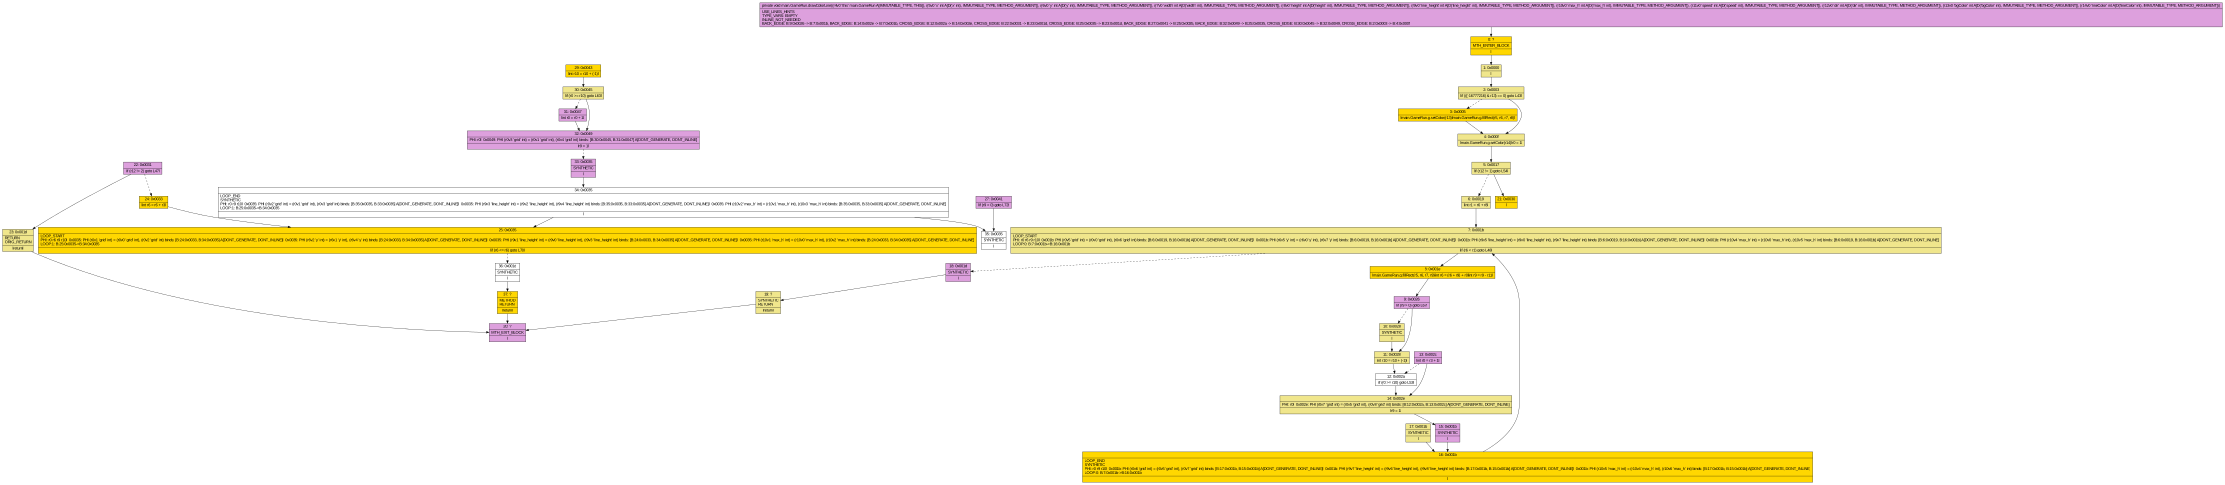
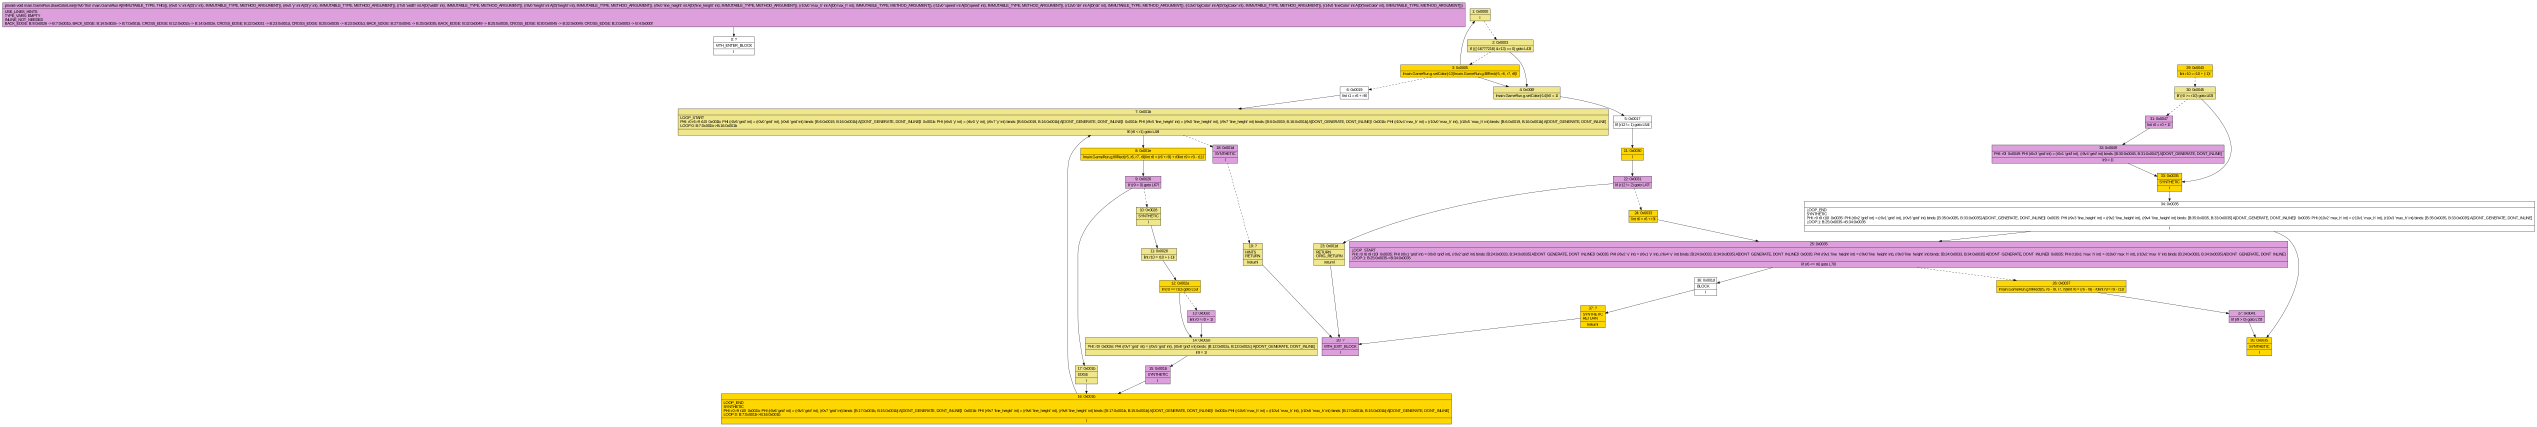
node "0: ?": fillcolor gold -> white
edge "0: ?" -> "1: 0x0000": now "3: 0x0005" -> "1: 0x0000"
edge "29: 0x0043" -> "30: 0x0045": style solid -> dashed
edge "1: 0x0000" -> "2: 0x0003": style solid -> dashed
edge "30: 0x0045" -> "32: 0x0049": now "30: 0x0045" -> "33: 0x0035"
edge "32: 0x0049" -> "33: 0x0035": style dashed -> solid
edge "21: 0x0030" -> "22: 0x0031": added
node "33: 0x0035": fillcolor plum -> gold
node "5: 0x0017": fillcolor khaki -> white
edge "5: 0x0017" -> "6: 0x0019": now "3: 0x0005" -> "6: 0x0019"
node "6: 0x0019": fillcolor khaki -> white
node "25: 0x0035": fillcolor gold -> plum
node "35: 0x0035": fillcolor white -> gold
edge "25: 0x0035" -> "36: 0x001d": style dashed -> solid
node "36: 0x001d": text "SYNTHETIC" -> "BLOCK"
node "26: 0x0037": added
edge "18: 0x001d" -> "19: ?": style solid -> dashed
node "37: ?": text "METHOD" -> "SYNTHETIC"
node "19: ?": text "SYNTHETIC" -> "HINTS"
edge "9: 0x0026" -> "11: 0x0028": now "9: 0x0026" -> "17: 0x001b"
node "13: 0x002c": text "lint r0 = r3 + 1l" -> "lint r0 = r0 + 1l"
edge "13: 0x002c" -> "12: 0x002a": reversed
node "12: 0x002a": fillcolor white -> gold
node "17: 0x001b": text "SYNTHETIC" -> "EDGE"
